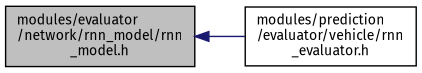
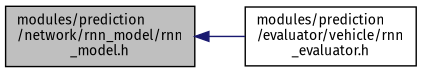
node "modules/evaluator /network/rnn_model/rnn _model.h": label "modules/evaluator /network/rnn_model/rnn _model.h" -> "modules/prediction /network/rnn_model/rnn _model.h"
